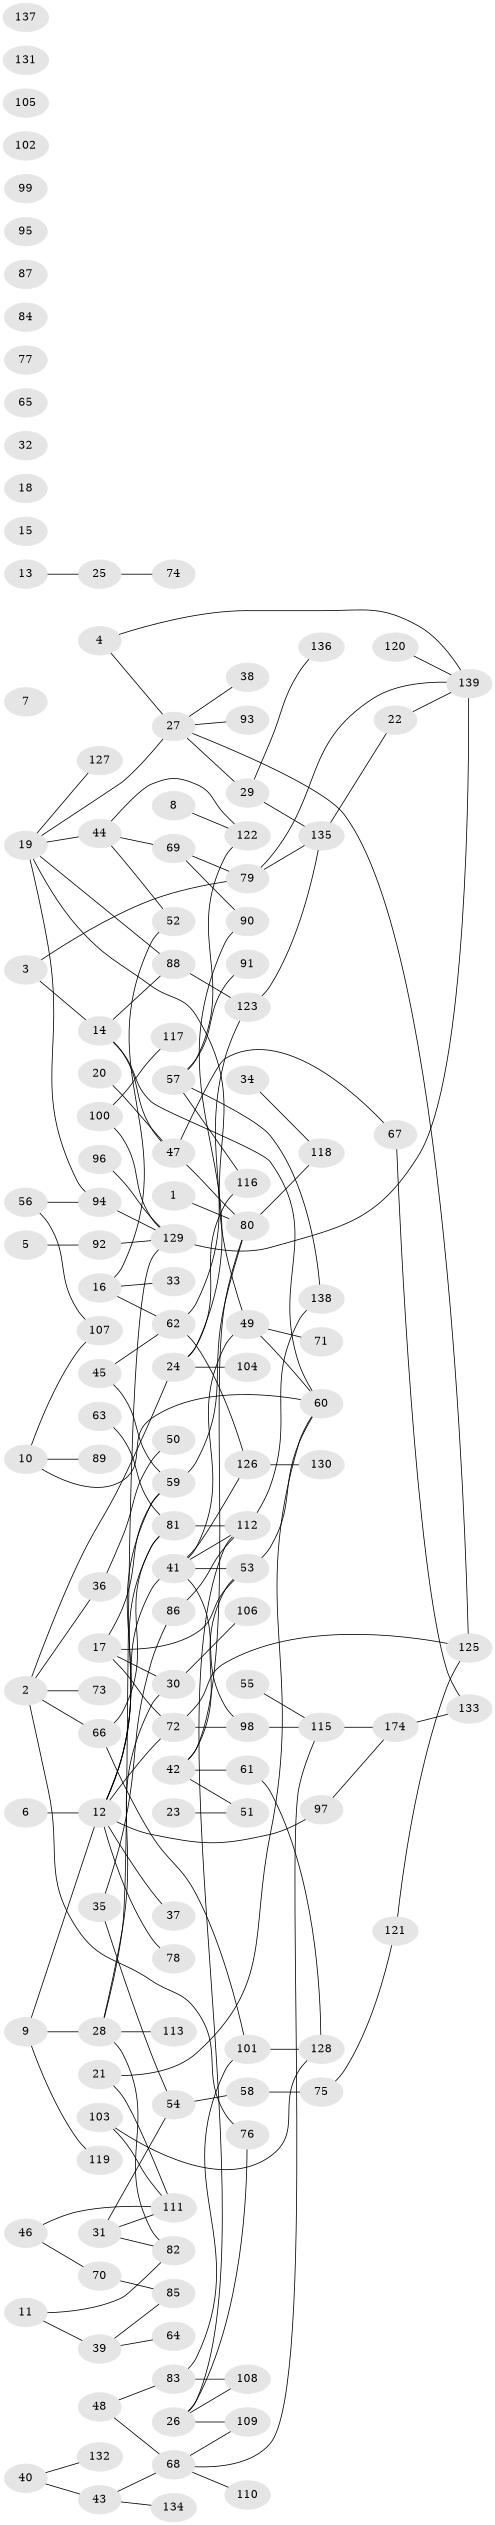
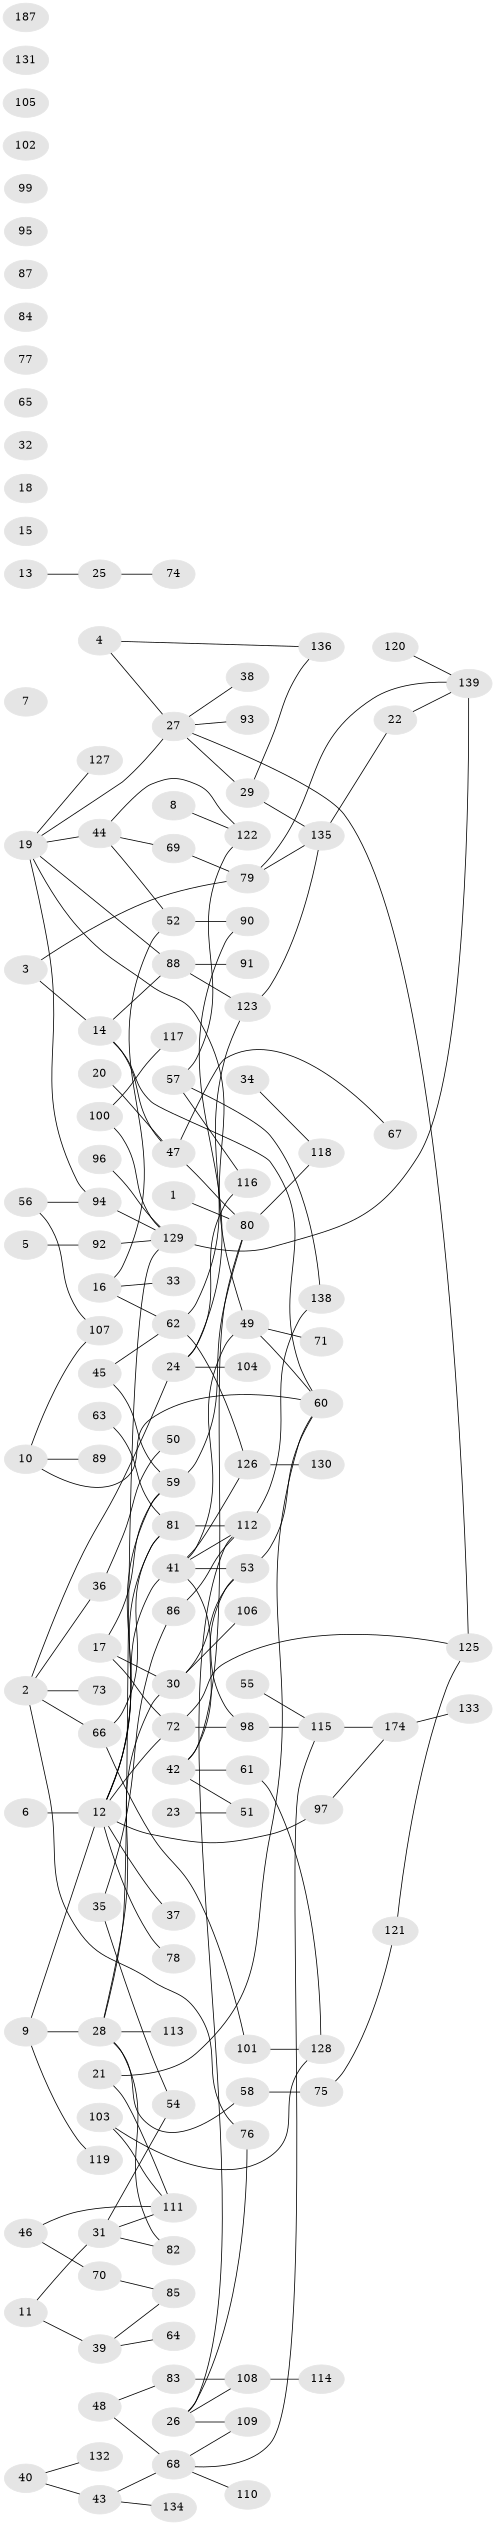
node "137": label "137" -> "187"
edge "4" -- "139": now "4" -- "136"
edge "69" -- "90": now "52" -- "90"
edge "91" -- "57": now "91" -- "88"
edge "67" -- "133": removed
edge "53" -- "17": now "53" -- "30"
edge "58" -- "54": now "58" -- "28"
edge "101" -- "83": removed
edge "82" -- "11": now "31" -- "11"
node "114": added
